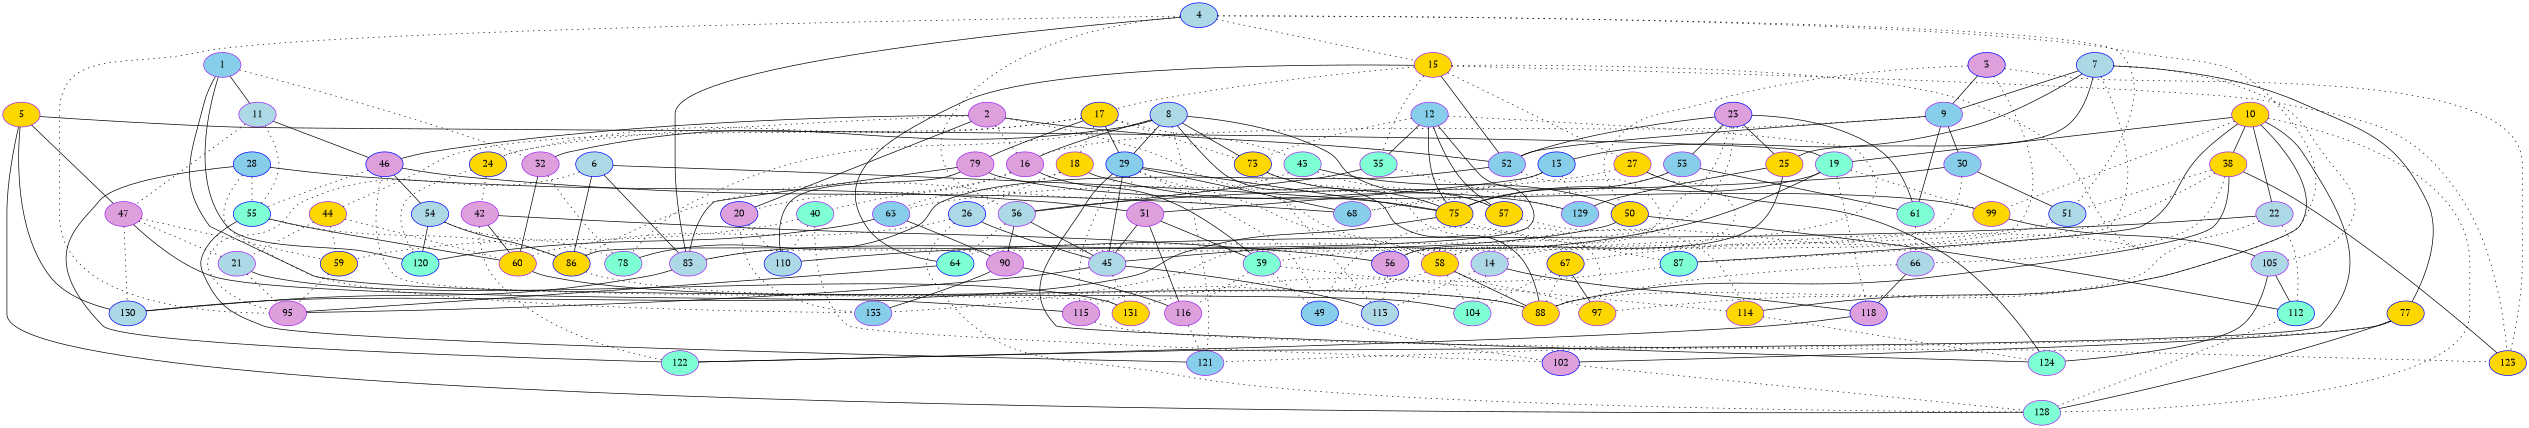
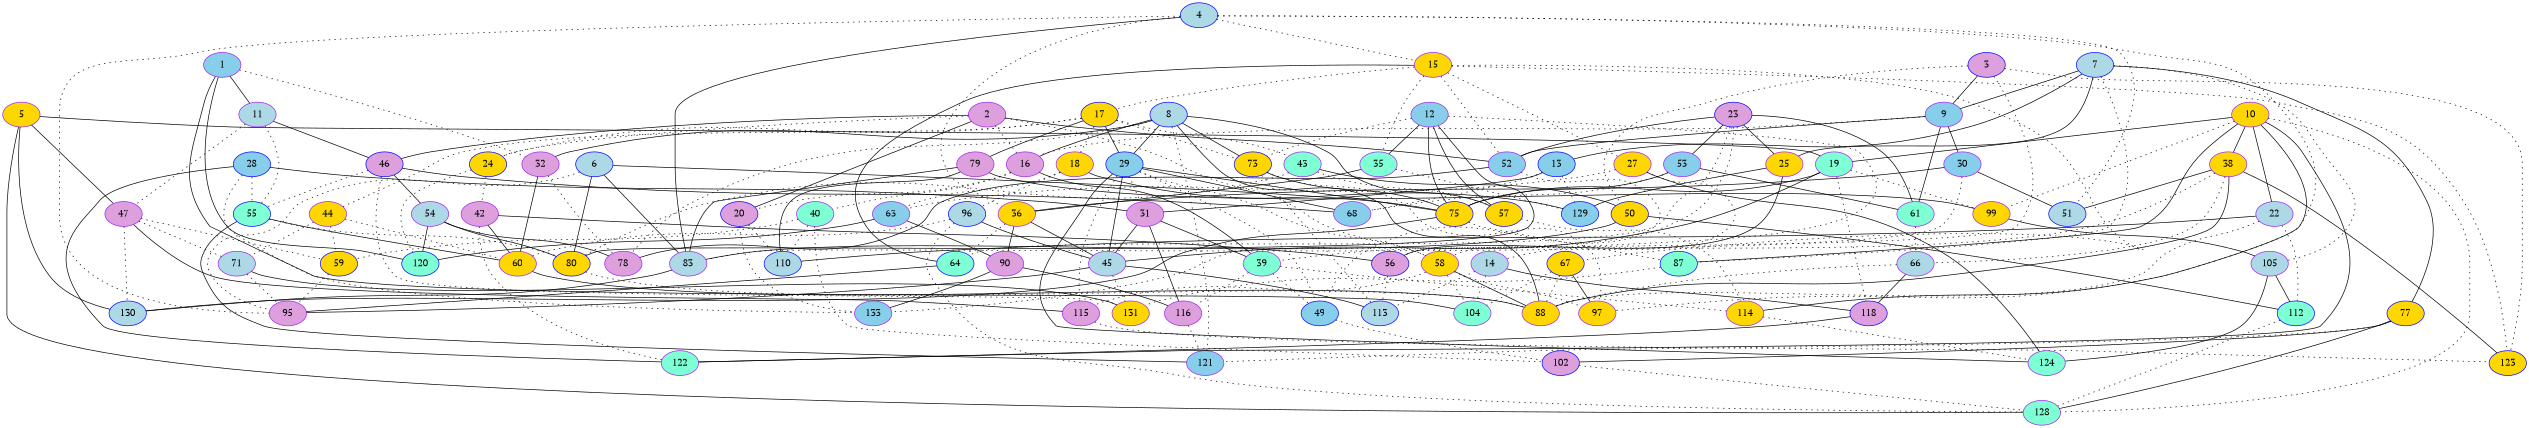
edge "15" -- "52": style solid -> dotted
edge "38" -- "51": style dotted -> solid
node "54": color blue -> purple
node "26": label "26" -> "96"
node "36": fillcolor lightblue -> gold
node "129": color purple -> blue
edge "51" -- "58": removed
edge "54" -- "78": style dotted -> solid
node "21": label "21" -> "71"
node "86": label "86" -> "80"
node "78": fillcolor aquamarine -> plum
